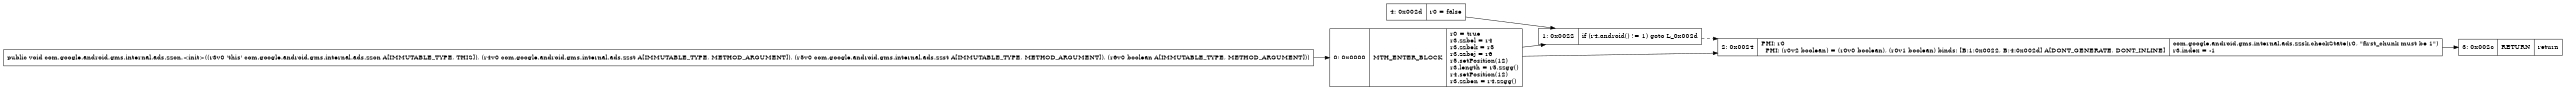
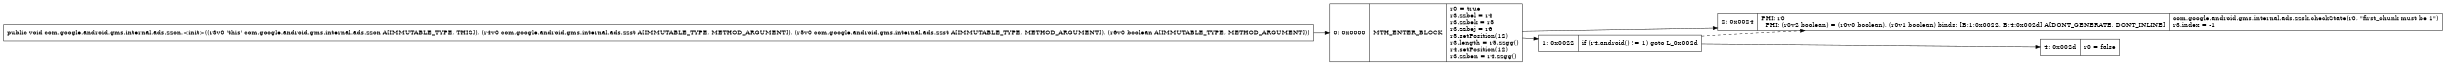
edge "4: 0x002d" -> "1: 0x0022": reversed
node "3: 0x002c": removed
